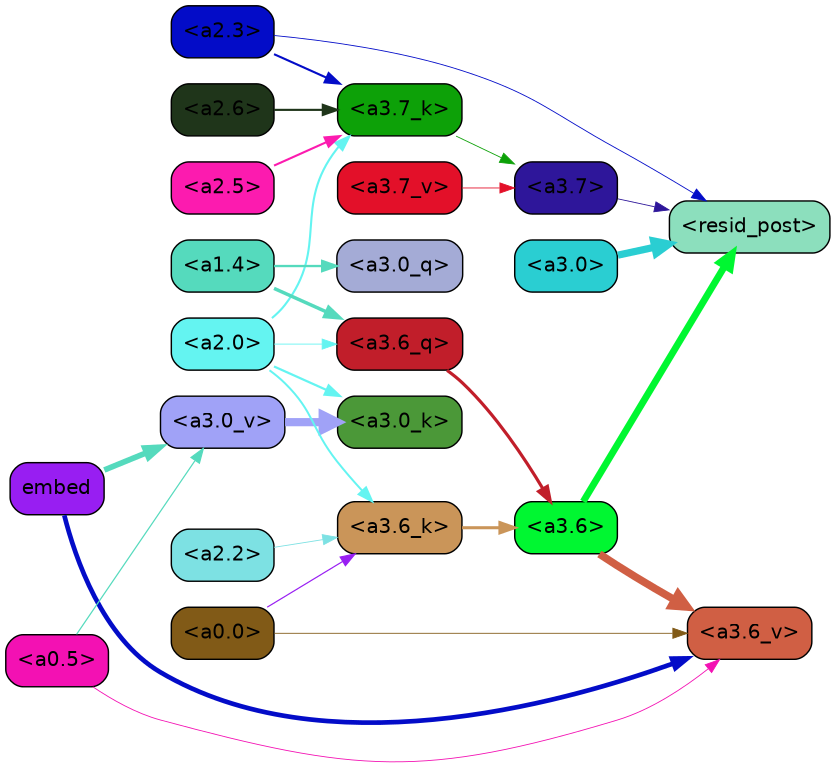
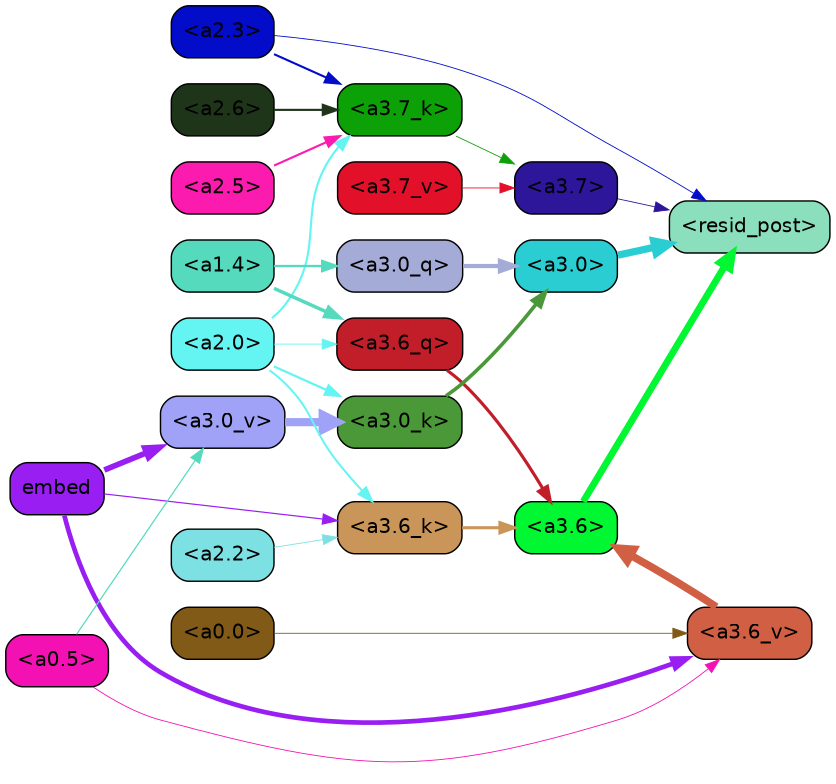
edge "<a3.0_q>" -> "<a3.0>": added
edge "<a3.0_k>" -> "<a3.0>": added
edge "embed" -> "<a3.0_v>": color #55dabd -> #981ef2
edge "<a3.6>" -> "<a3.6_v>": reversed
edge "<a0.0>" -> "<a3.6_k>": now "embed" -> "<a3.6_k>"
edge "embed" -> "<a3.6_v>": color #030cc8 -> #981ef2
